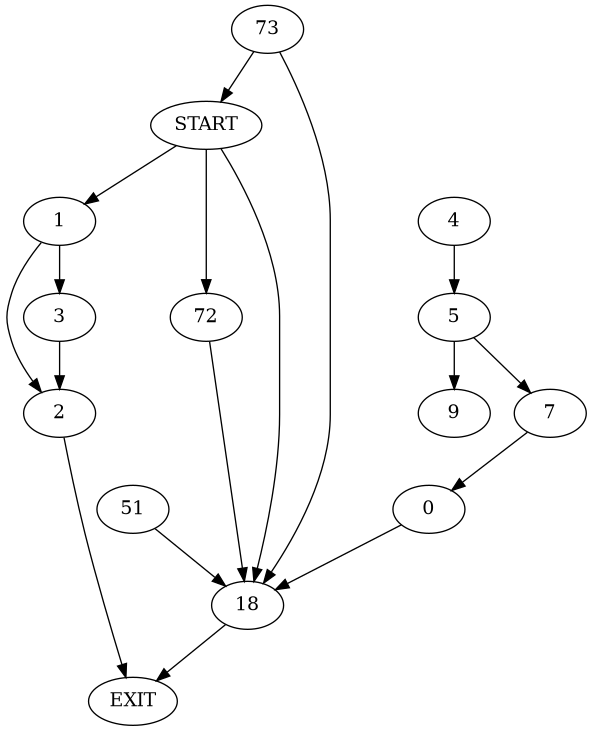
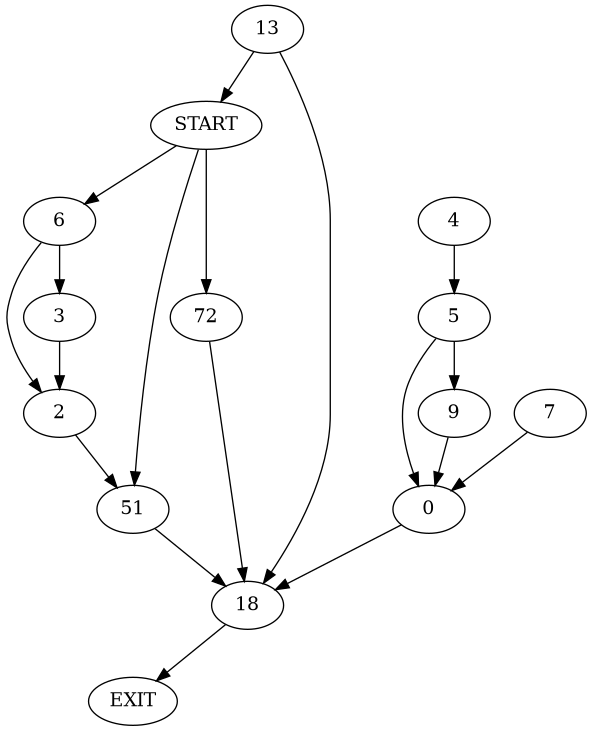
node "73": label "73" -> "13"
node "1": label "1" -> "6"
edge "START" -> "18": now "START" -> "51"
edge "5" -> "7": now "5" -> "0"
edge "9" -> "0": added
edge "2" -> "EXIT": now "2" -> "51"
